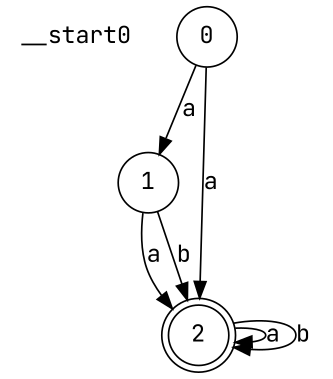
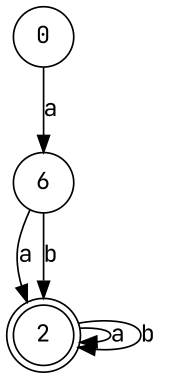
node "__start0": removed
edge "0" -> "2": removed, label "a"
node "1": label "1" -> "6"
